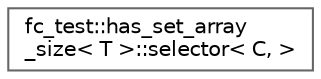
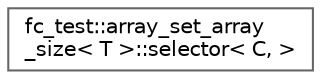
node "fc_test::has_set_array _size< T >::selector< C, >": label "fc_test::has_set_array _size< T >::selector< C, >" -> "fc_test::array_set_array _size< T >::selector< C, >"
